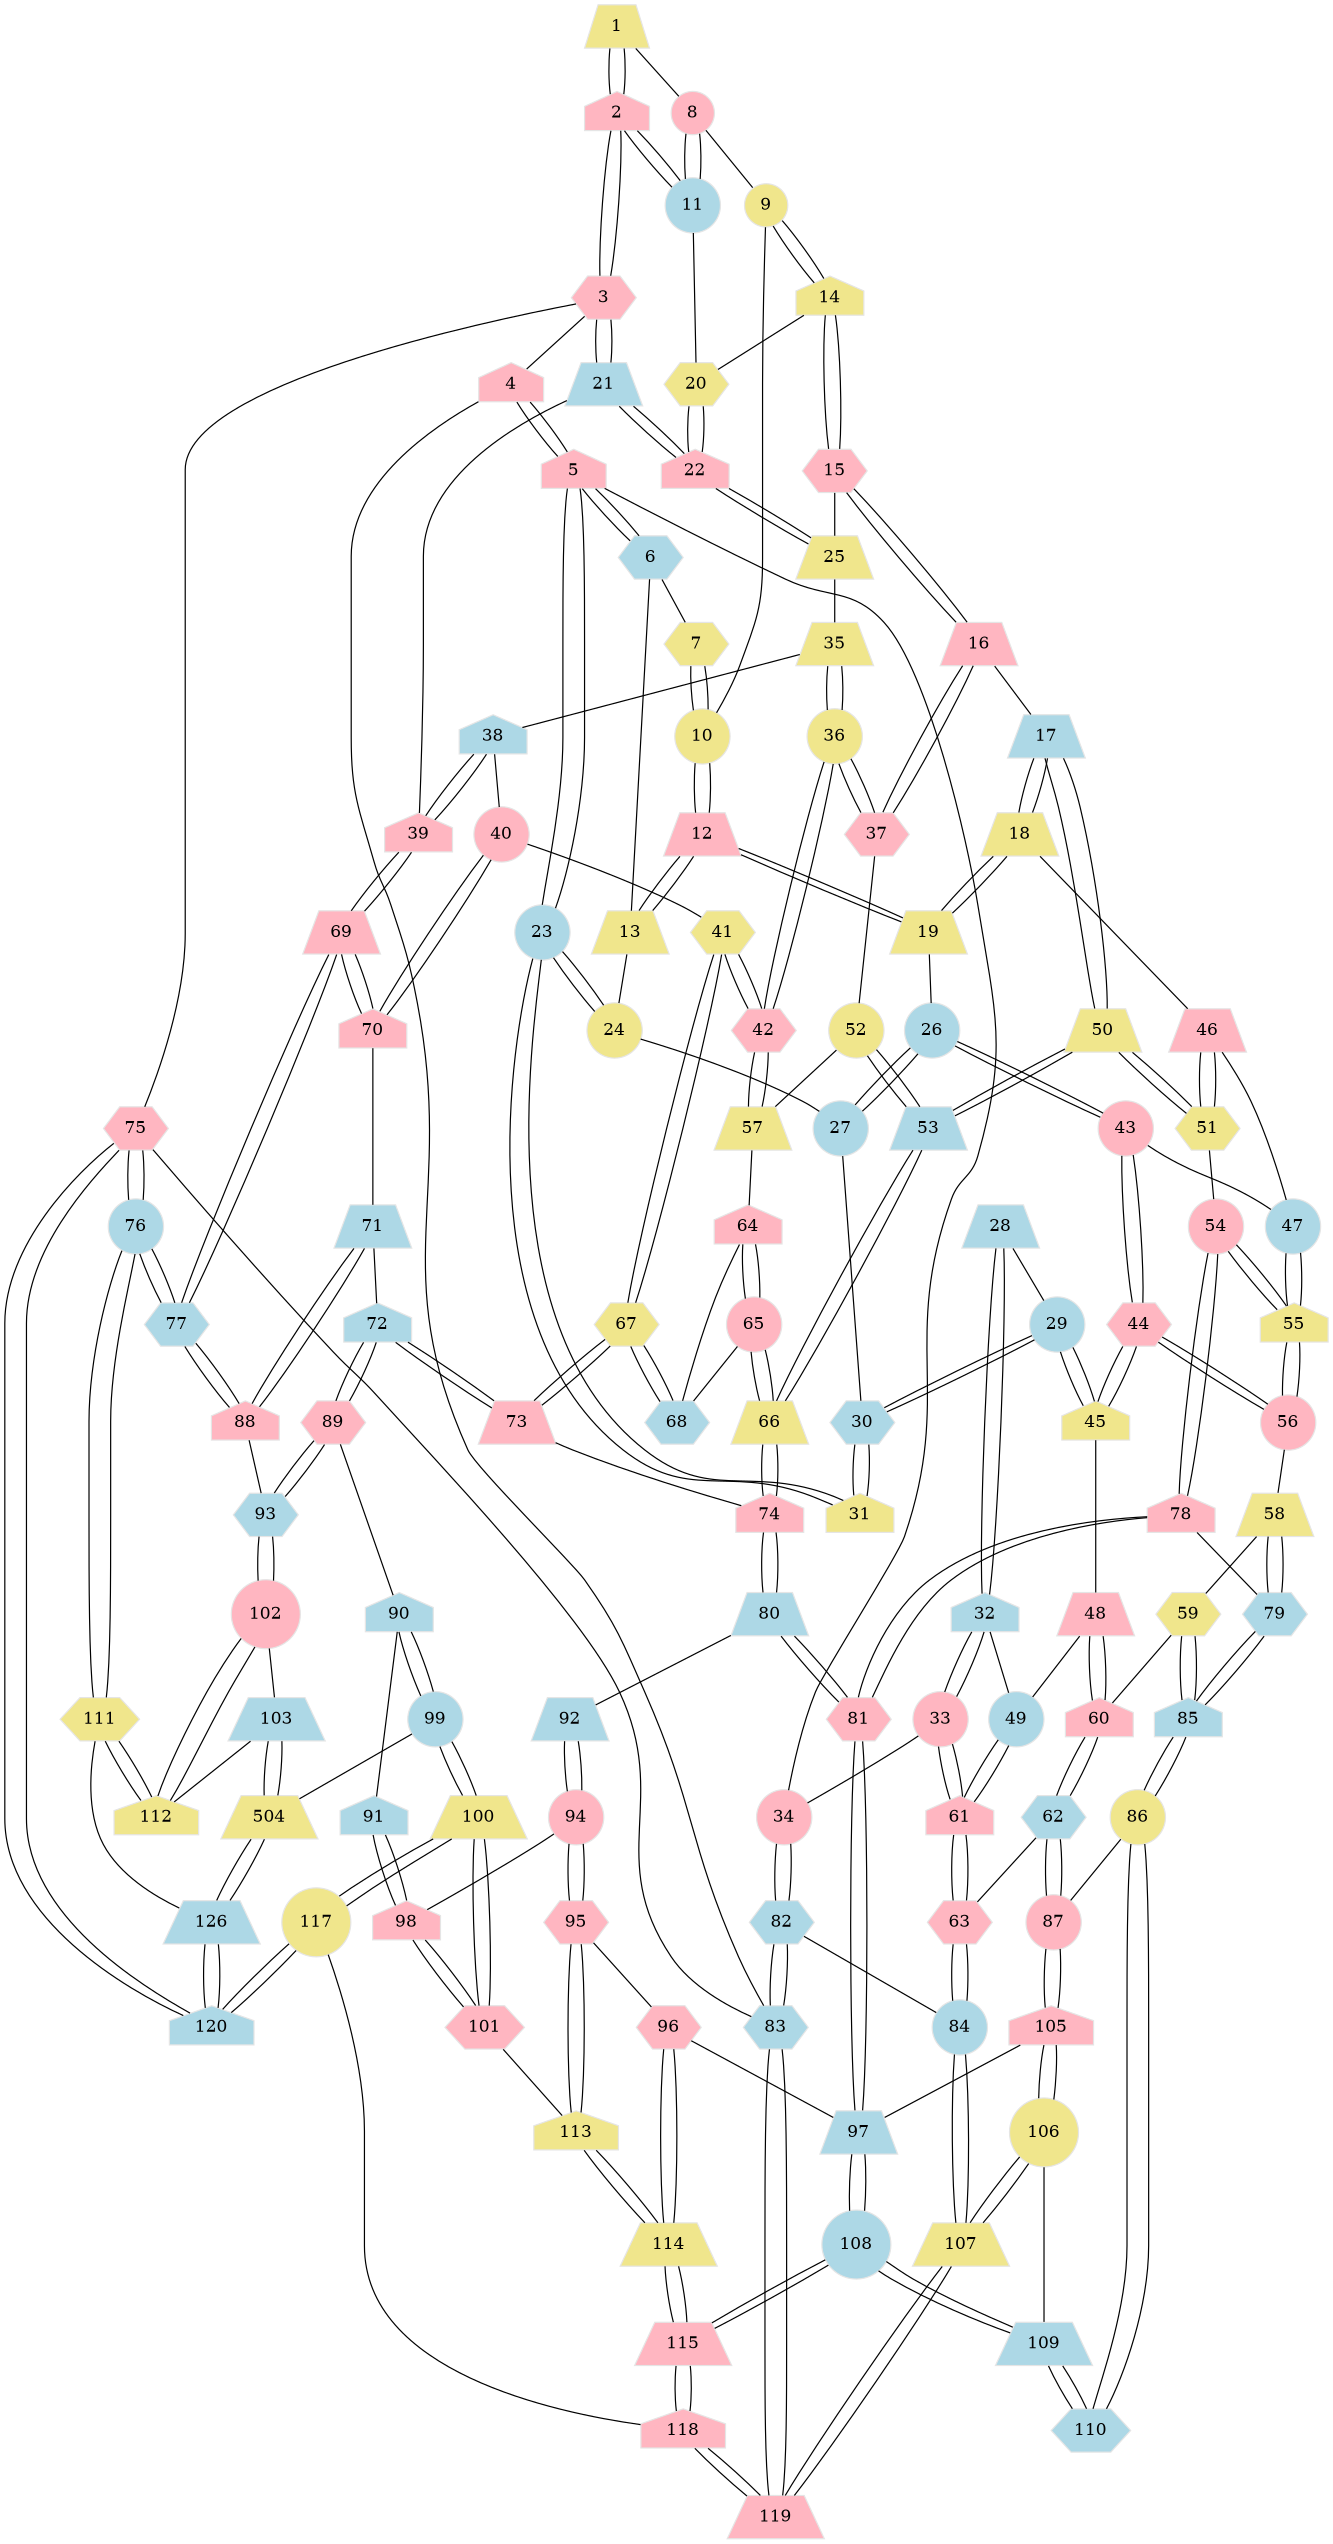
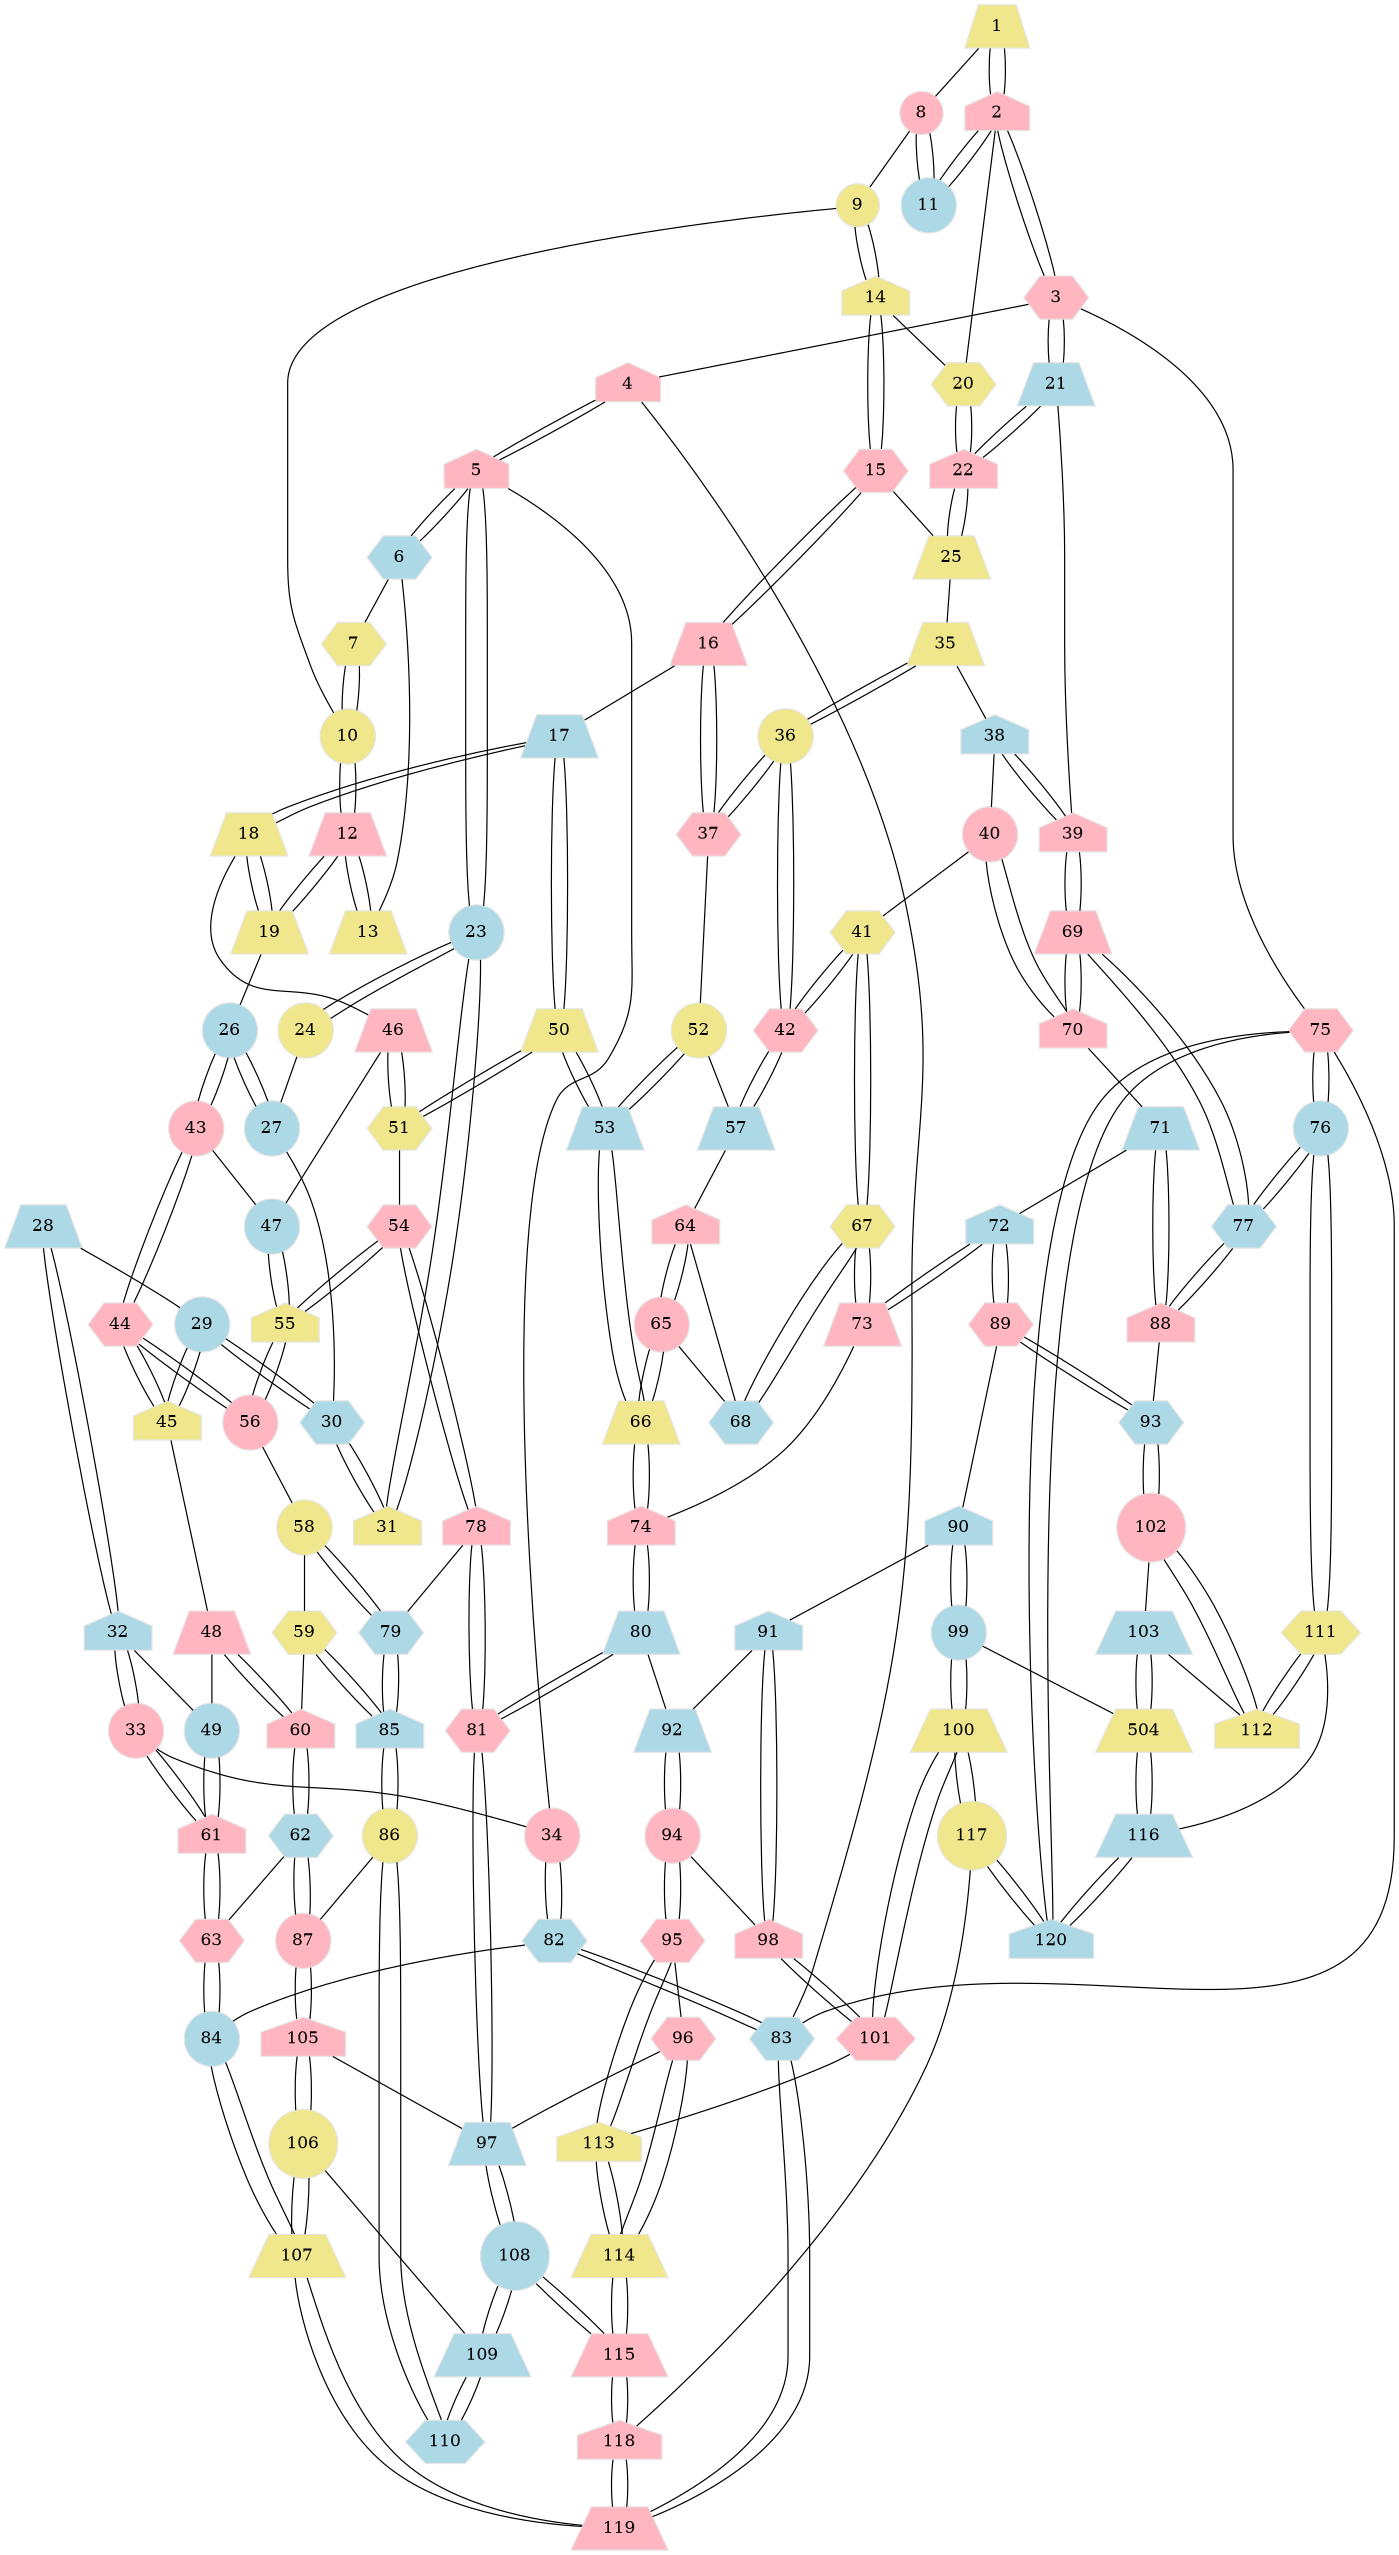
edge "11" -- "20": now "2" -- "20"
edge "13" -- "24": removed
node "57": fillcolor khaki -> lightblue
node "54": shape circle -> hexagon
node "58": shape trapezium -> circle
edge "91" -- "92": added
node "126": label "126" -> "116"
